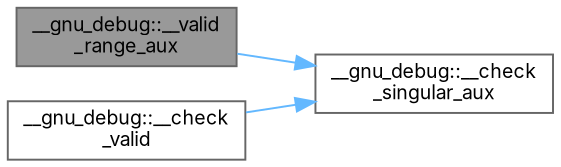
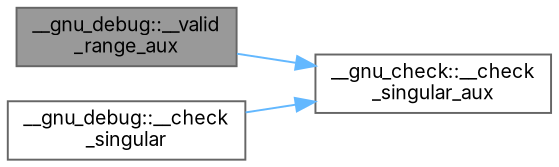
node "__gnu_debug::__check _singular_aux": label "__gnu_debug::__check _singular_aux" -> "__gnu_check::__check _singular_aux"
node "__gnu_debug::__check _valid": label "__gnu_debug::__check _valid" -> "__gnu_debug::__check _singular"
